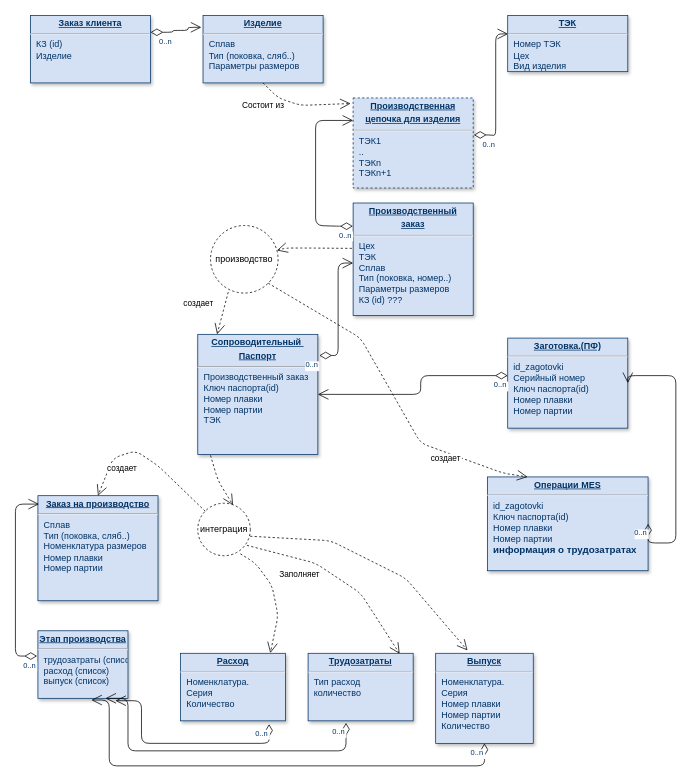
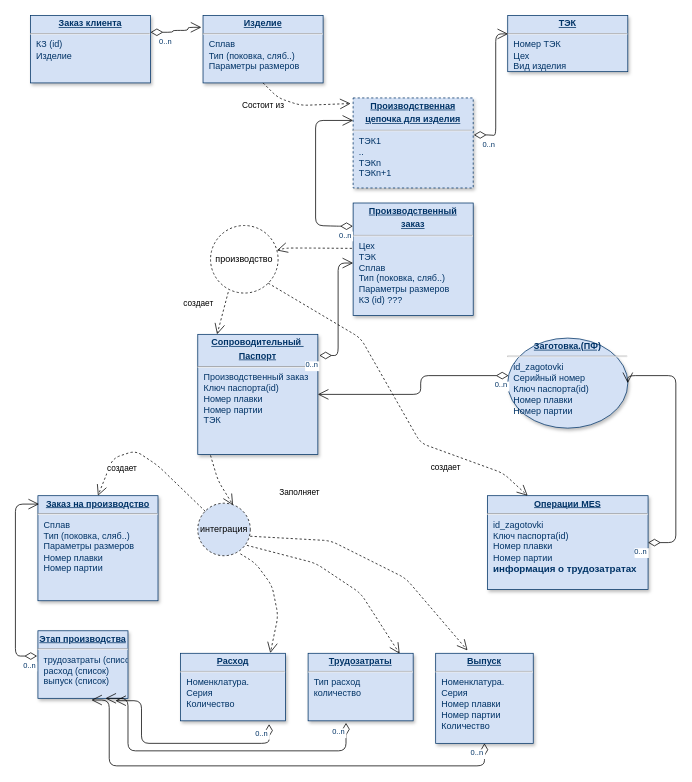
node "Производственный заказ Цех ТЭК Сплав Тип (поковка, номер..) Параметры размеров КЗ (id) ???": label "Производственный заказ Цех ТЭК Сплав Тип (поковка, номер..) Параметры размеров КЗ (id) ???" -> "Производственный заказ Цех ТЭК Сплав Тип (поковка, сляб..) Параметры размеров КЗ (id) ???"
node "Заготовка.(ПФ) id_zagotovki Серийный номер Ключ паспорта(id) Номер плавки Номер партии": shape rectangle -> ellipse
node "Операции MES id_zagotovki Ключ паспорта(id) Номер плавки Номер партии информация о трудозатратах": moved (567, 524) -> (567, 542)
node "Заказ на производство Сплав Тип (поковка, сляб..) Номенклатура размеров Номер плавки Номер партии": label "Заказ на производство Сплав Тип (поковка, сляб..) Номенклатура размеров Номер плавки Номер партии" -> "Заказ на производство Сплав Тип (поковка, сляб..) Параметры размеров Номер плавки Номер партии"
node "интеграция": fillcolor #ffffff -> #d4e1f5
node "Заполняет": moved (297, 574) -> (297, 492)
